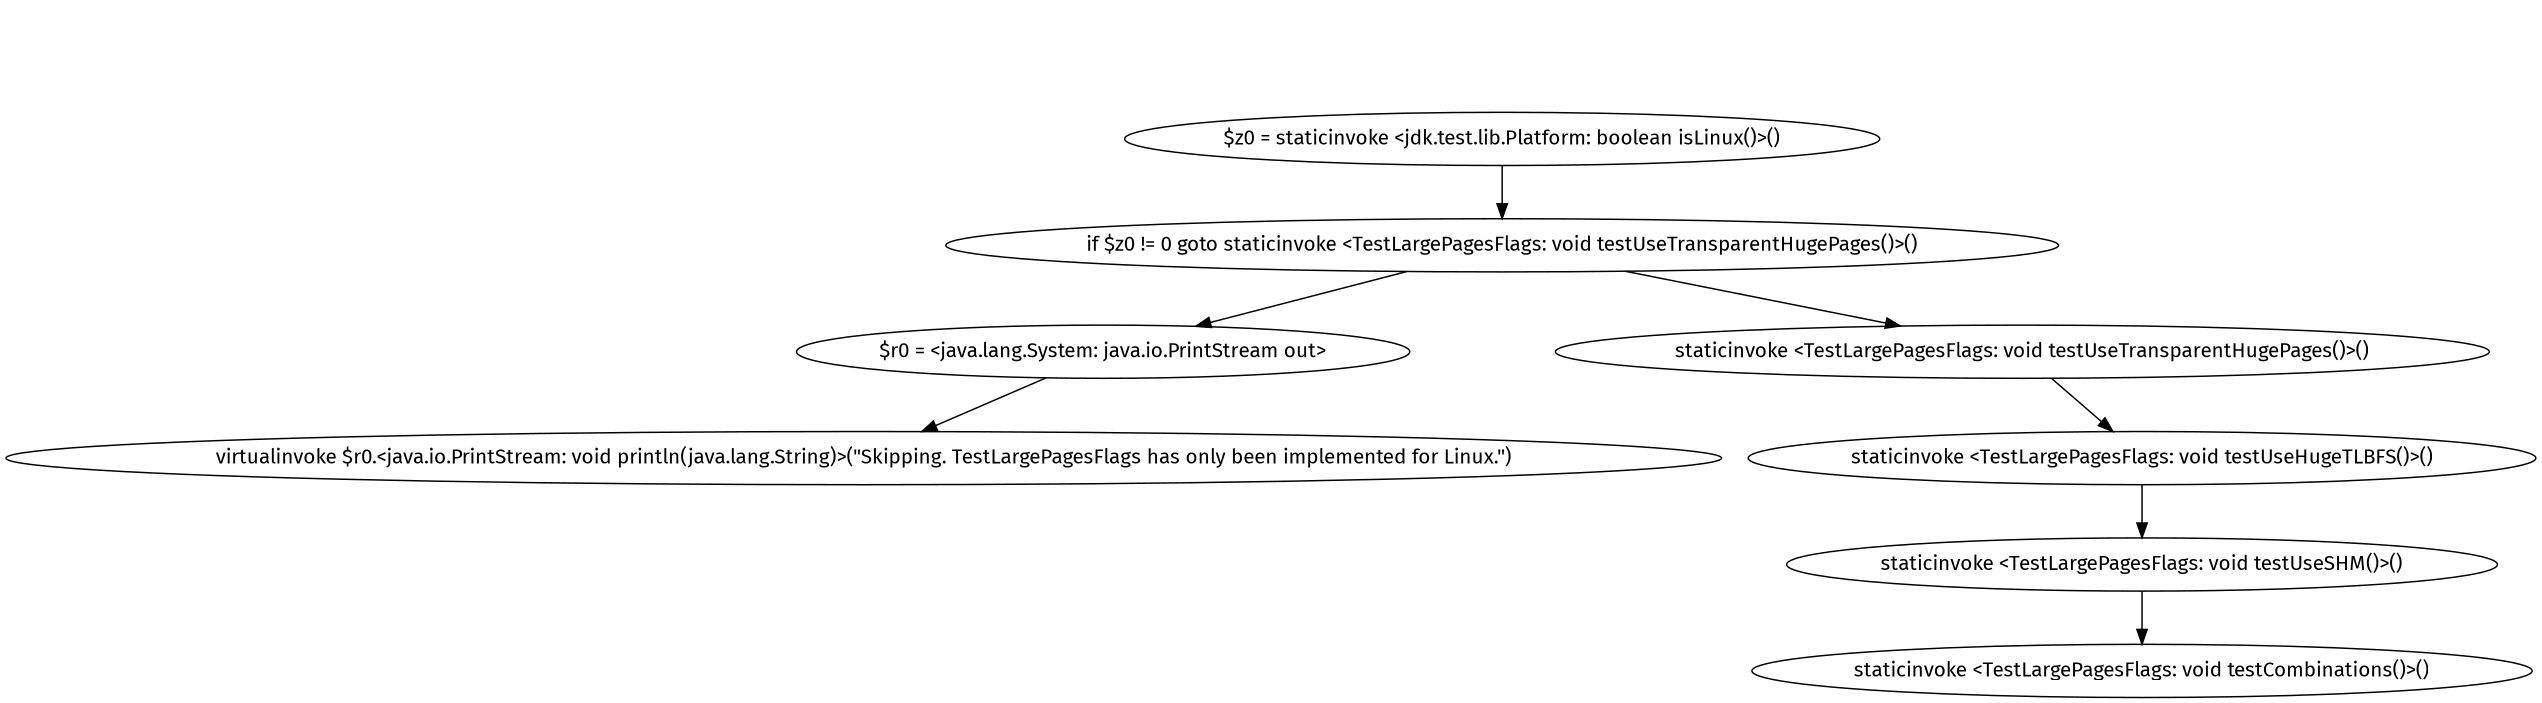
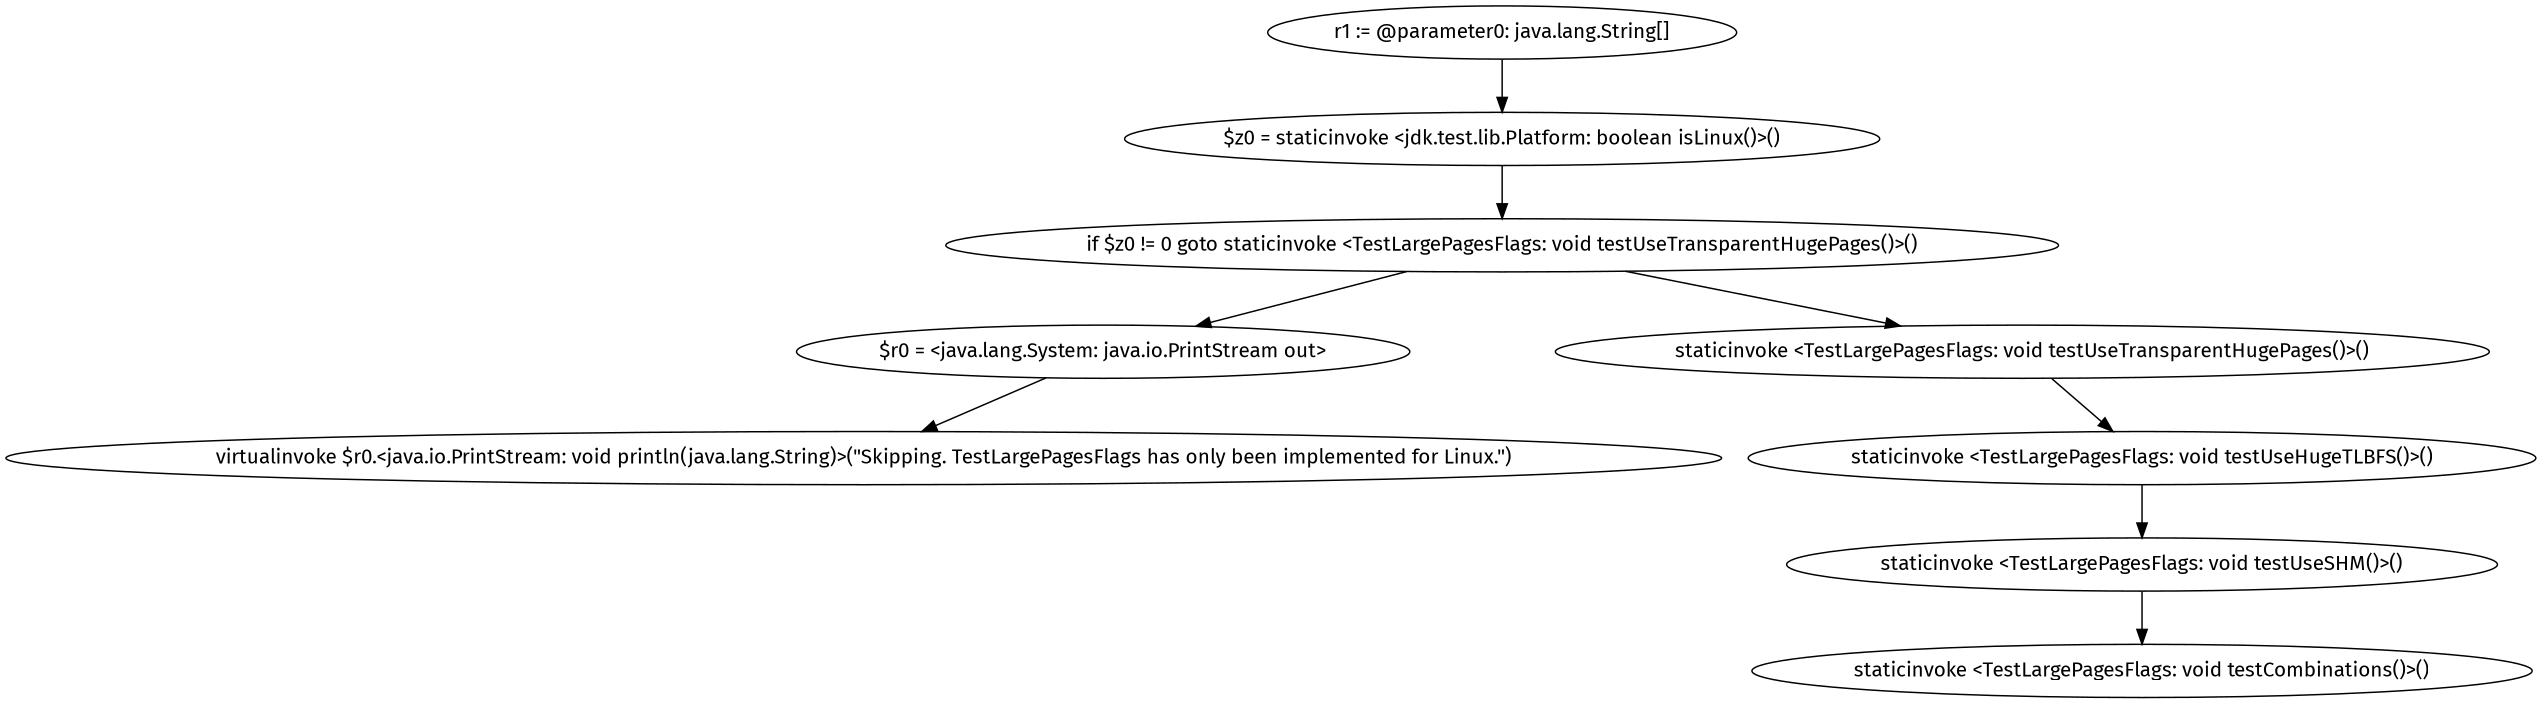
node "r1 := @parameter0: java.lang.String[]": added
